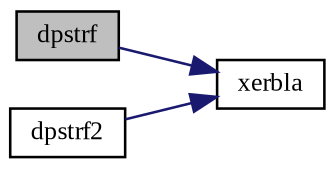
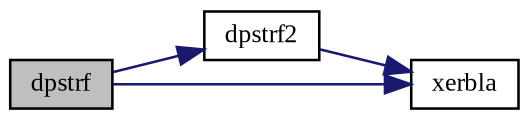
edge "dpstrf" -> "dpstrf2": added
